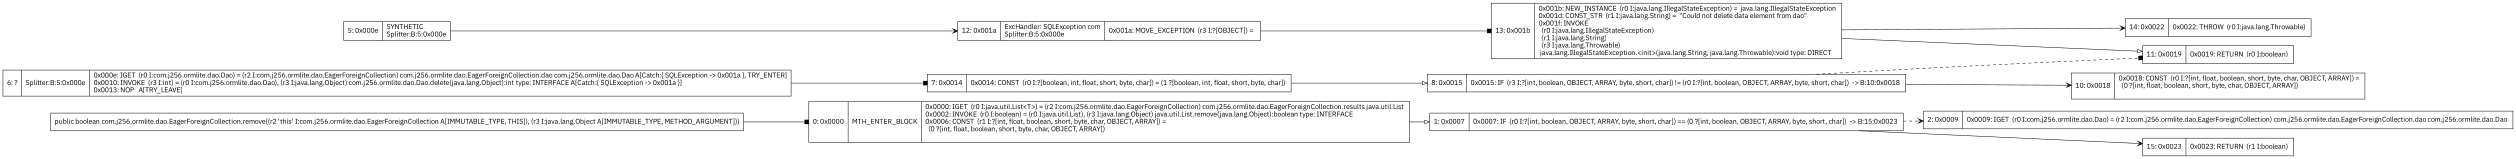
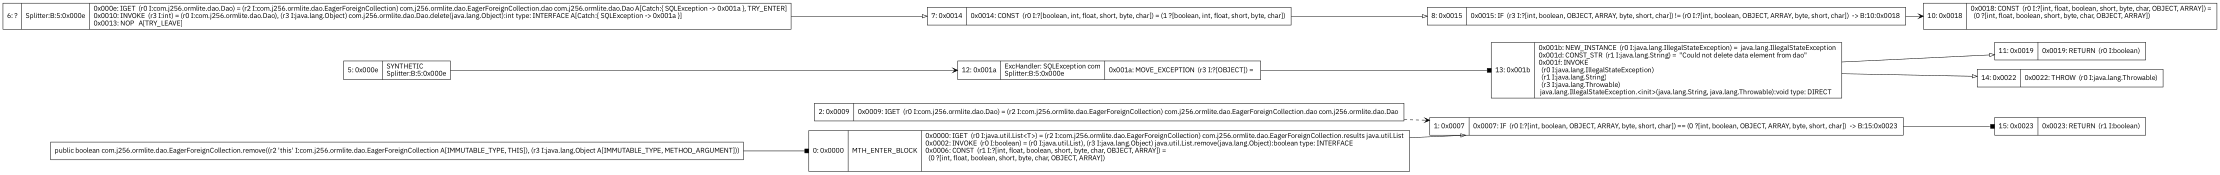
edge "13: 0x001b" -> "14: 0x0022": arrowhead vee -> onormal
edge "8: 0x0015" -> "11: 0x0019": removed
edge "6: ?" -> "7: 0x0014": arrowhead box -> onormal
edge "1: 0x0007" -> "2: 0x0009": reversed
edge "1: 0x0007" -> "15: 0x0023": arrowhead vee -> box
